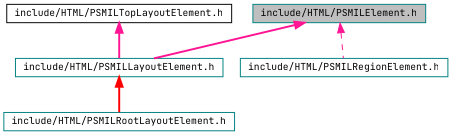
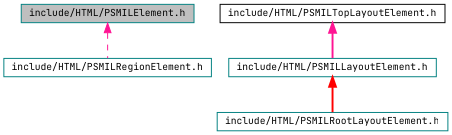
edge "include/HTML/PSMILLayoutElement.h" -> "include/HTML/PSMILElement.h": removed
